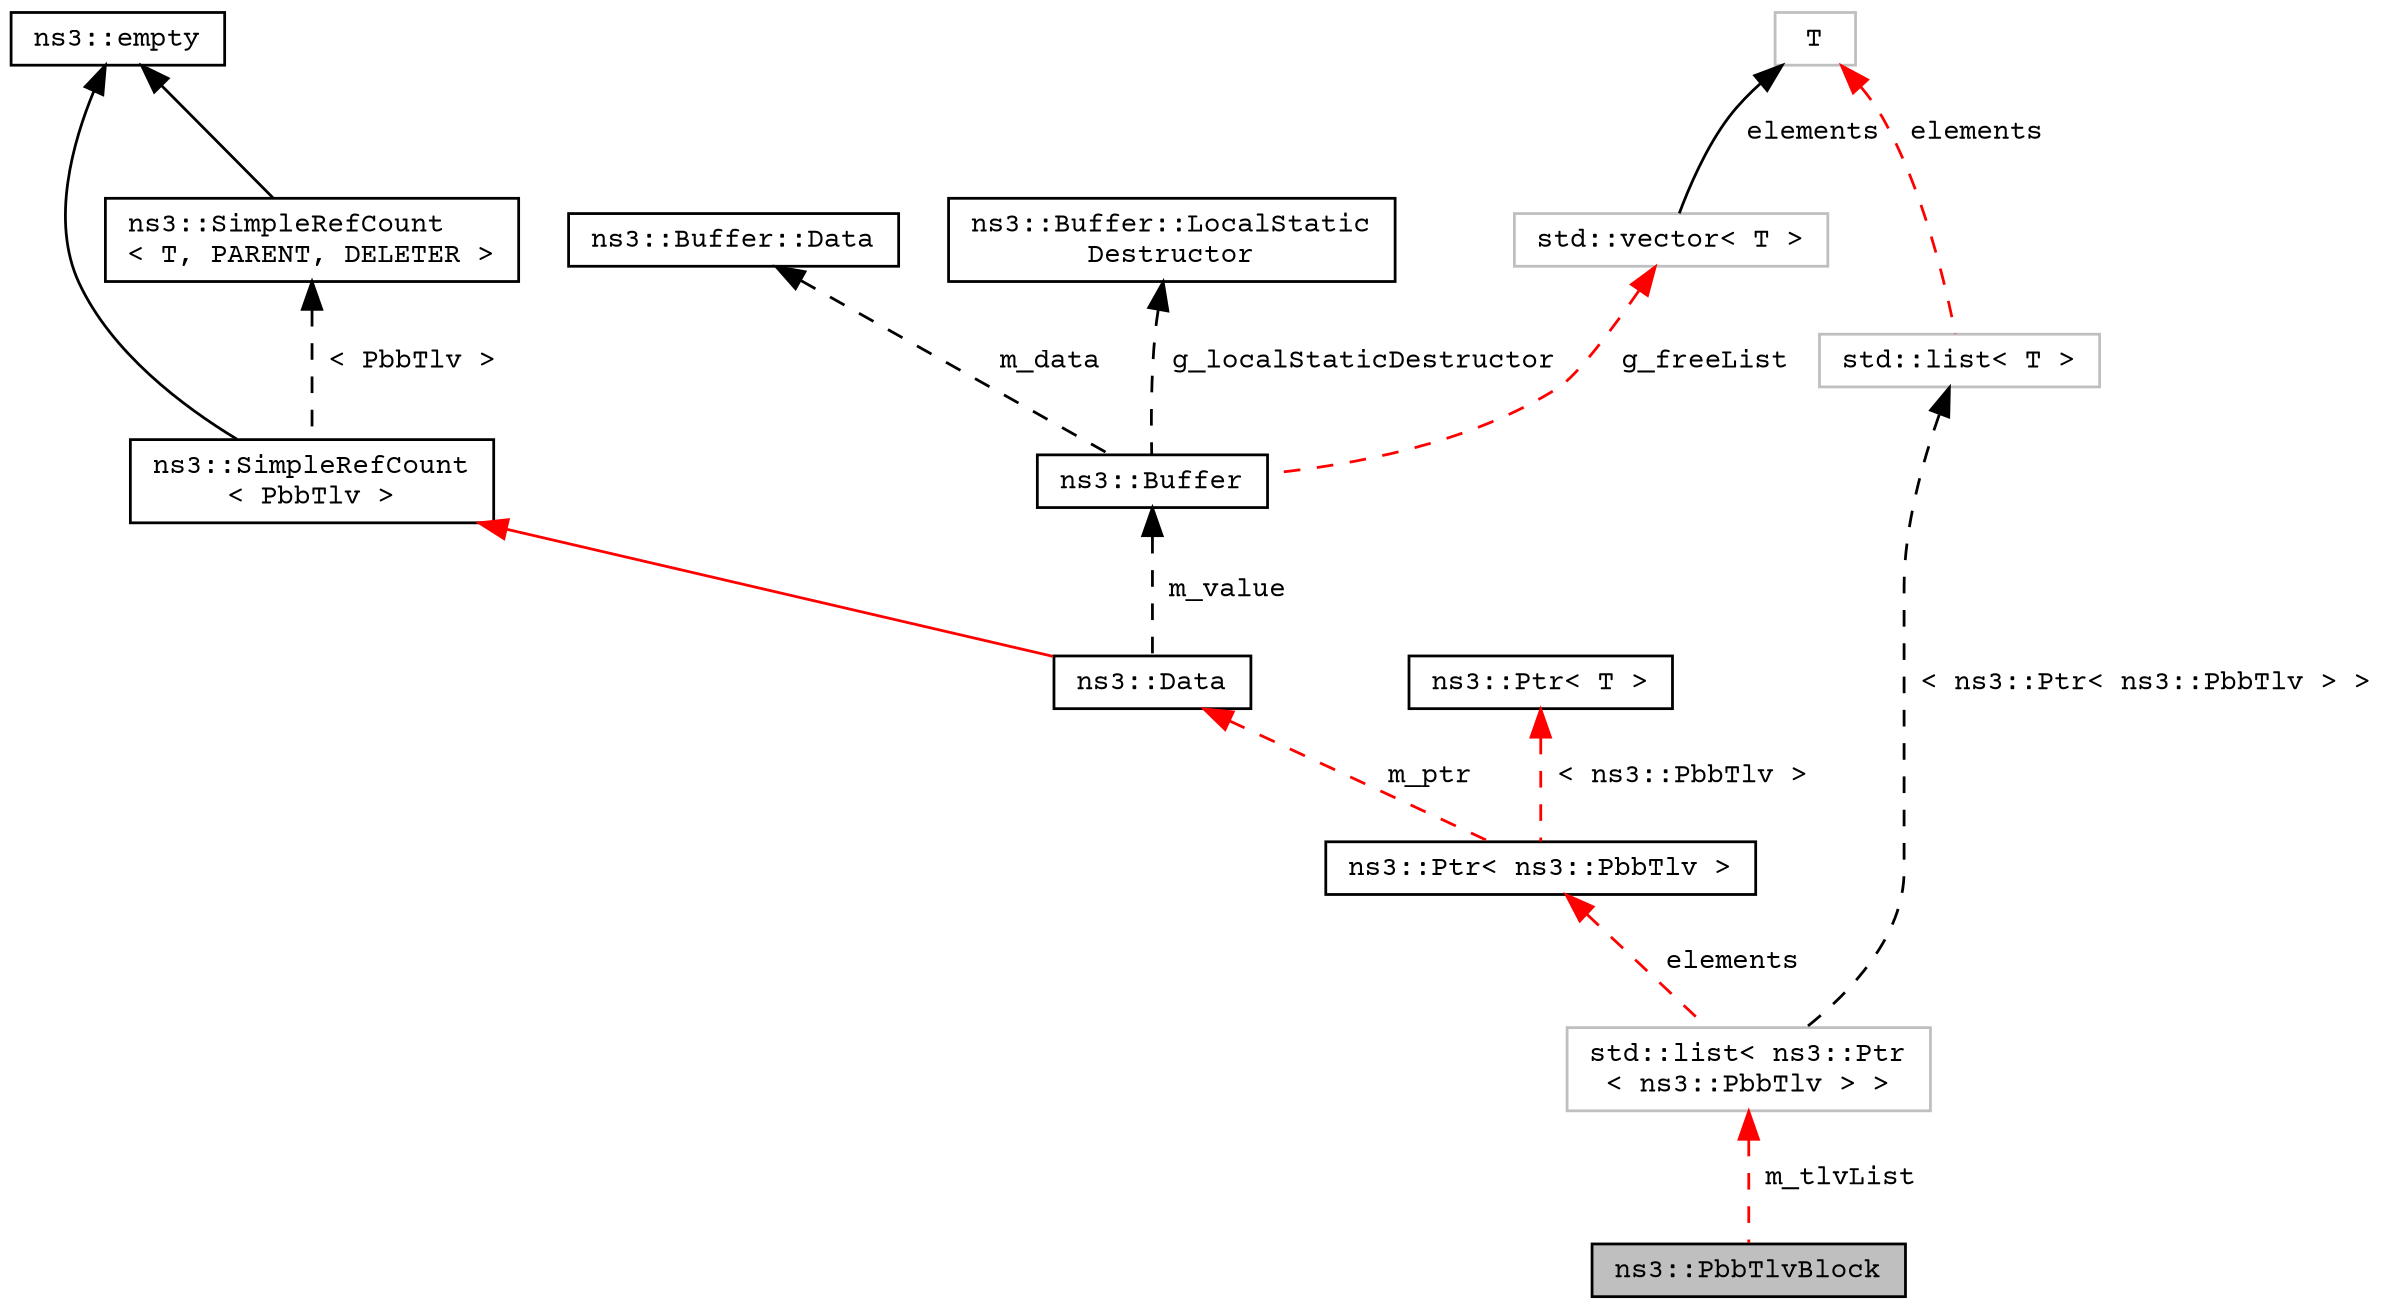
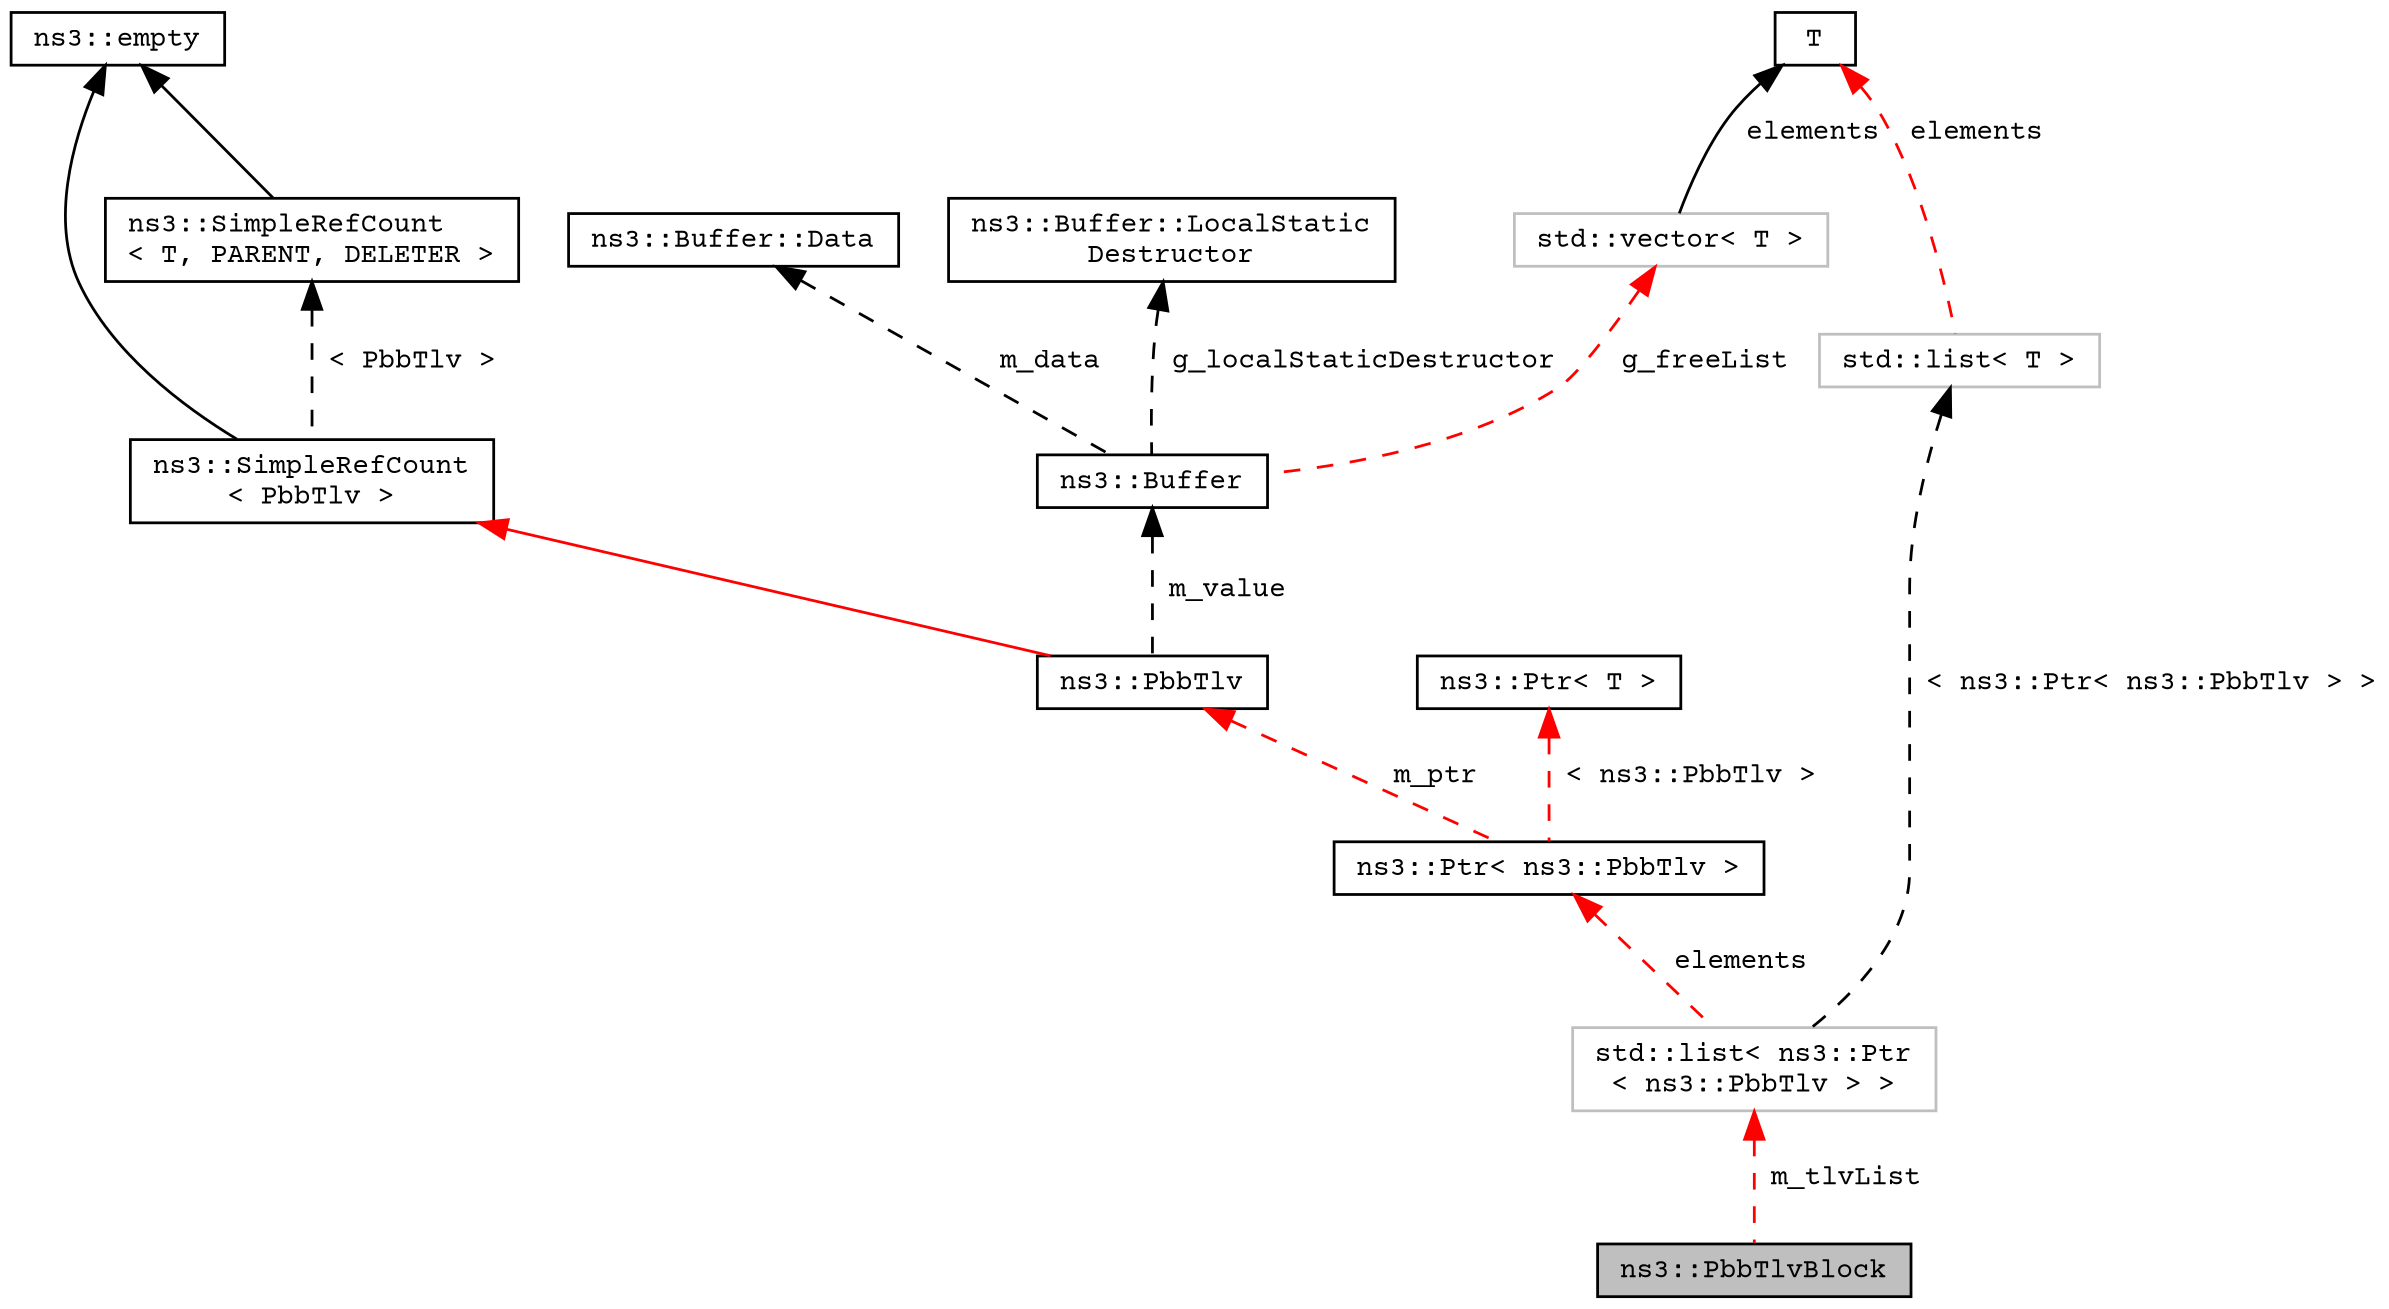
node "T": color grey75 -> black
node "ns3::Data": label "ns3::Data" -> "ns3::PbbTlv"
